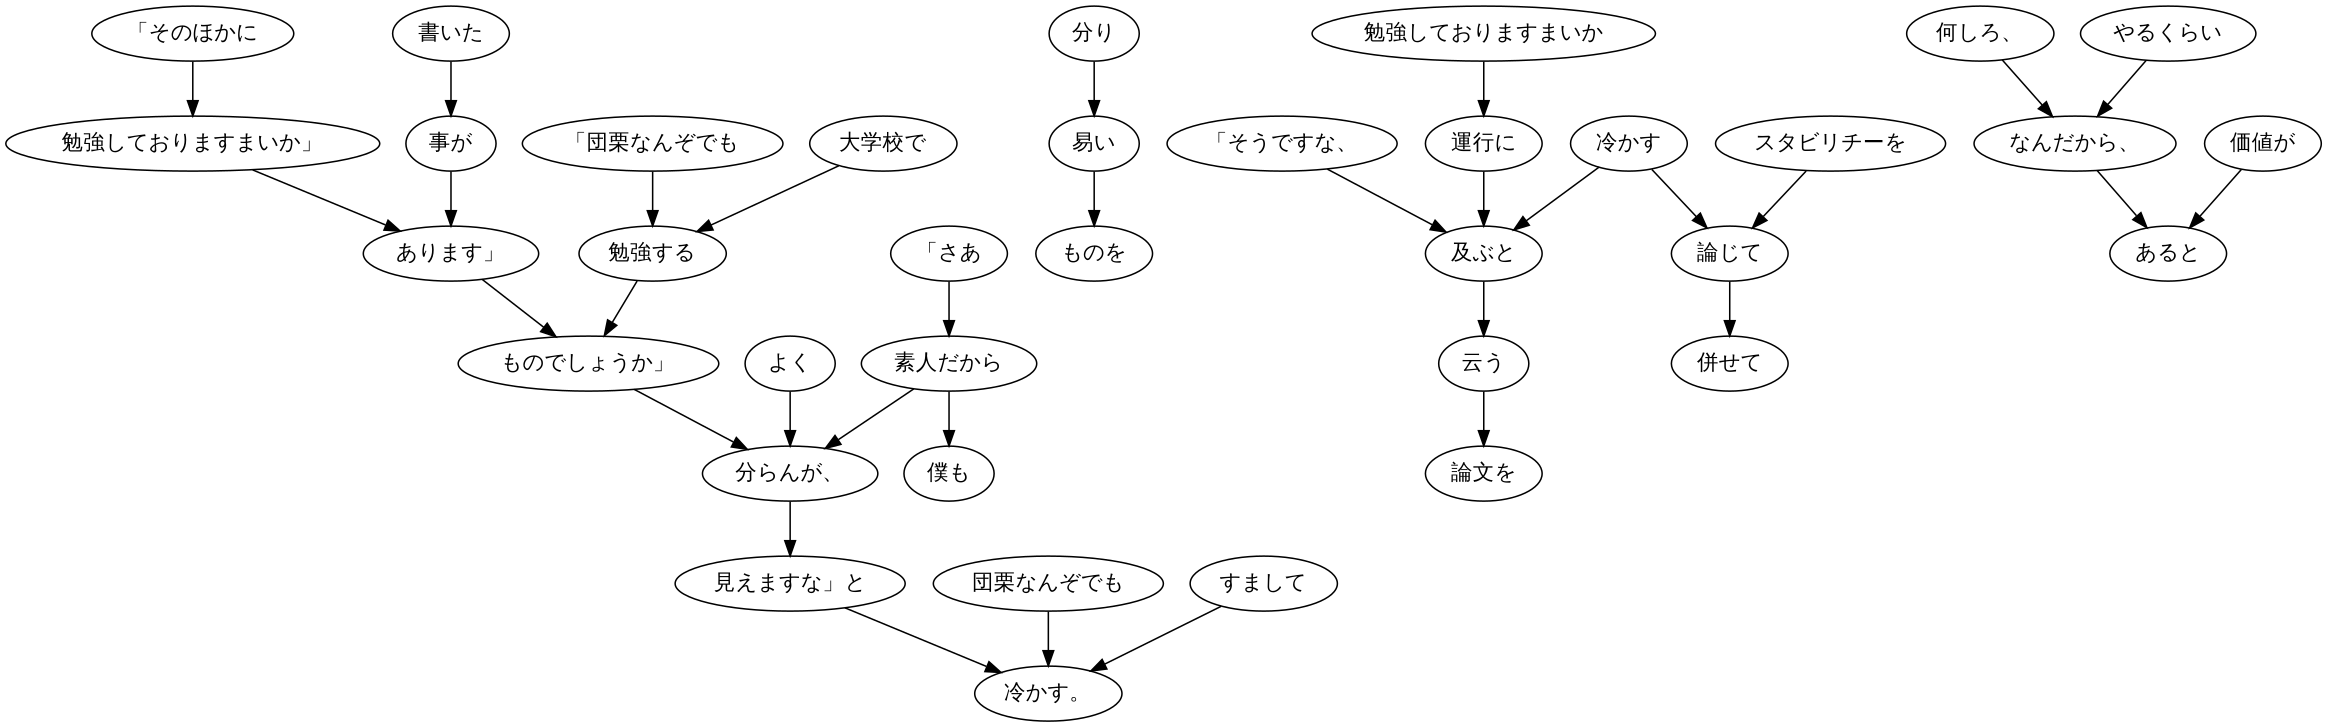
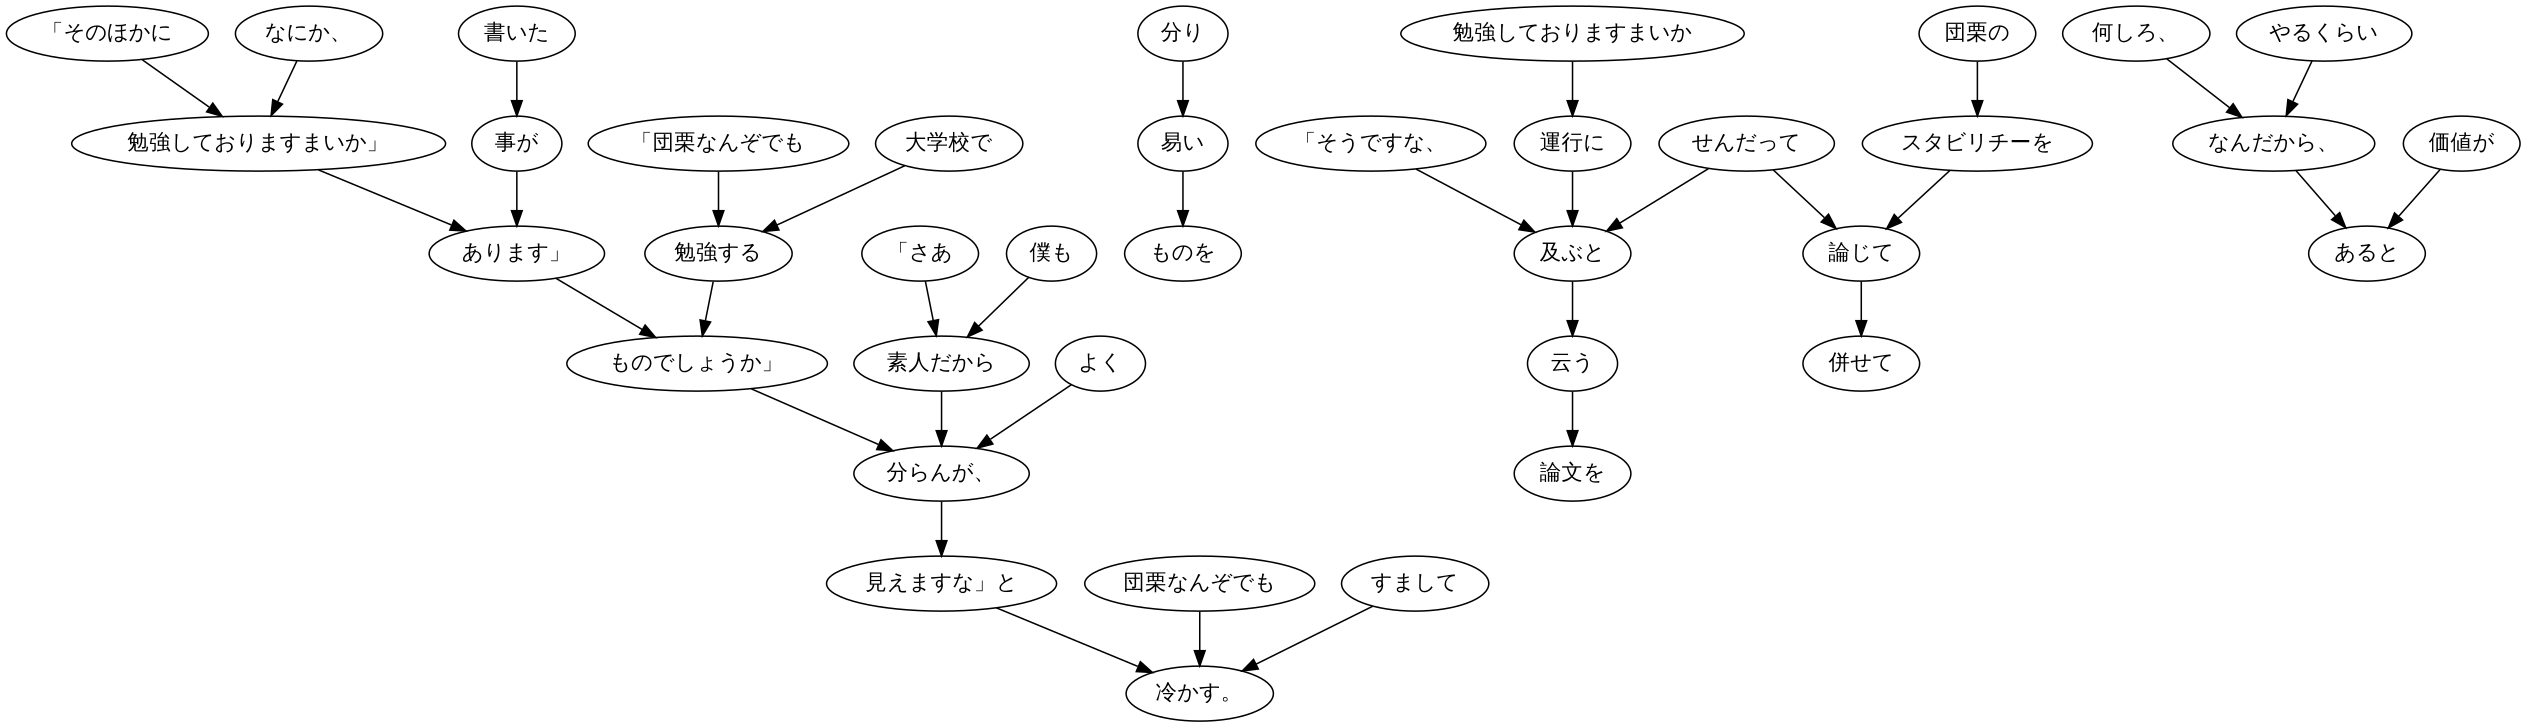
node "なにか、": added
node "団栗の": added
node "冷かす": label "冷かす" -> "せんだって"
edge "素人だから" -> "僕も": reversed
